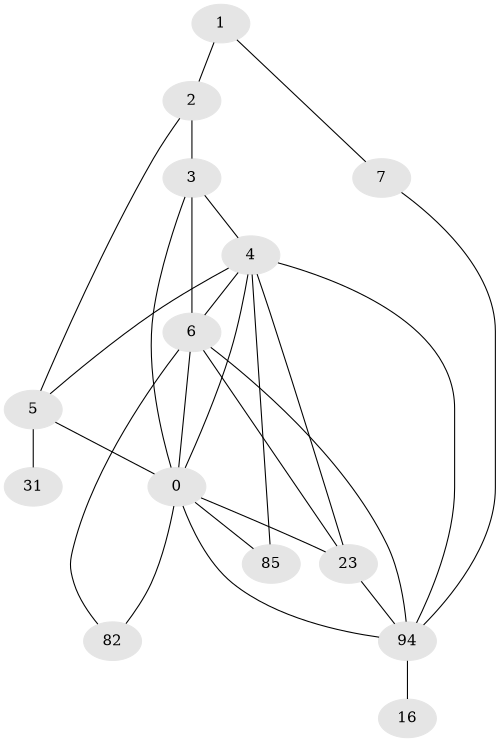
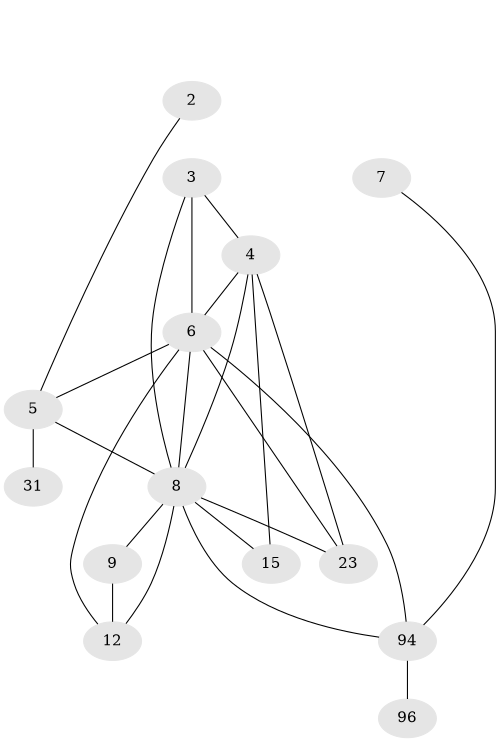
node "1": removed
edge "2" -- "3": removed
edge "4" -- "5": now "6" -- "5"
edge "4" -- "94": removed
node "0": label "0" -> "8"
node "9": added
node "85": label "85" -> "15"
edge "23" -- "94": removed
node "82": label "82" -> "12"
node "16": label "16" -> "96"
